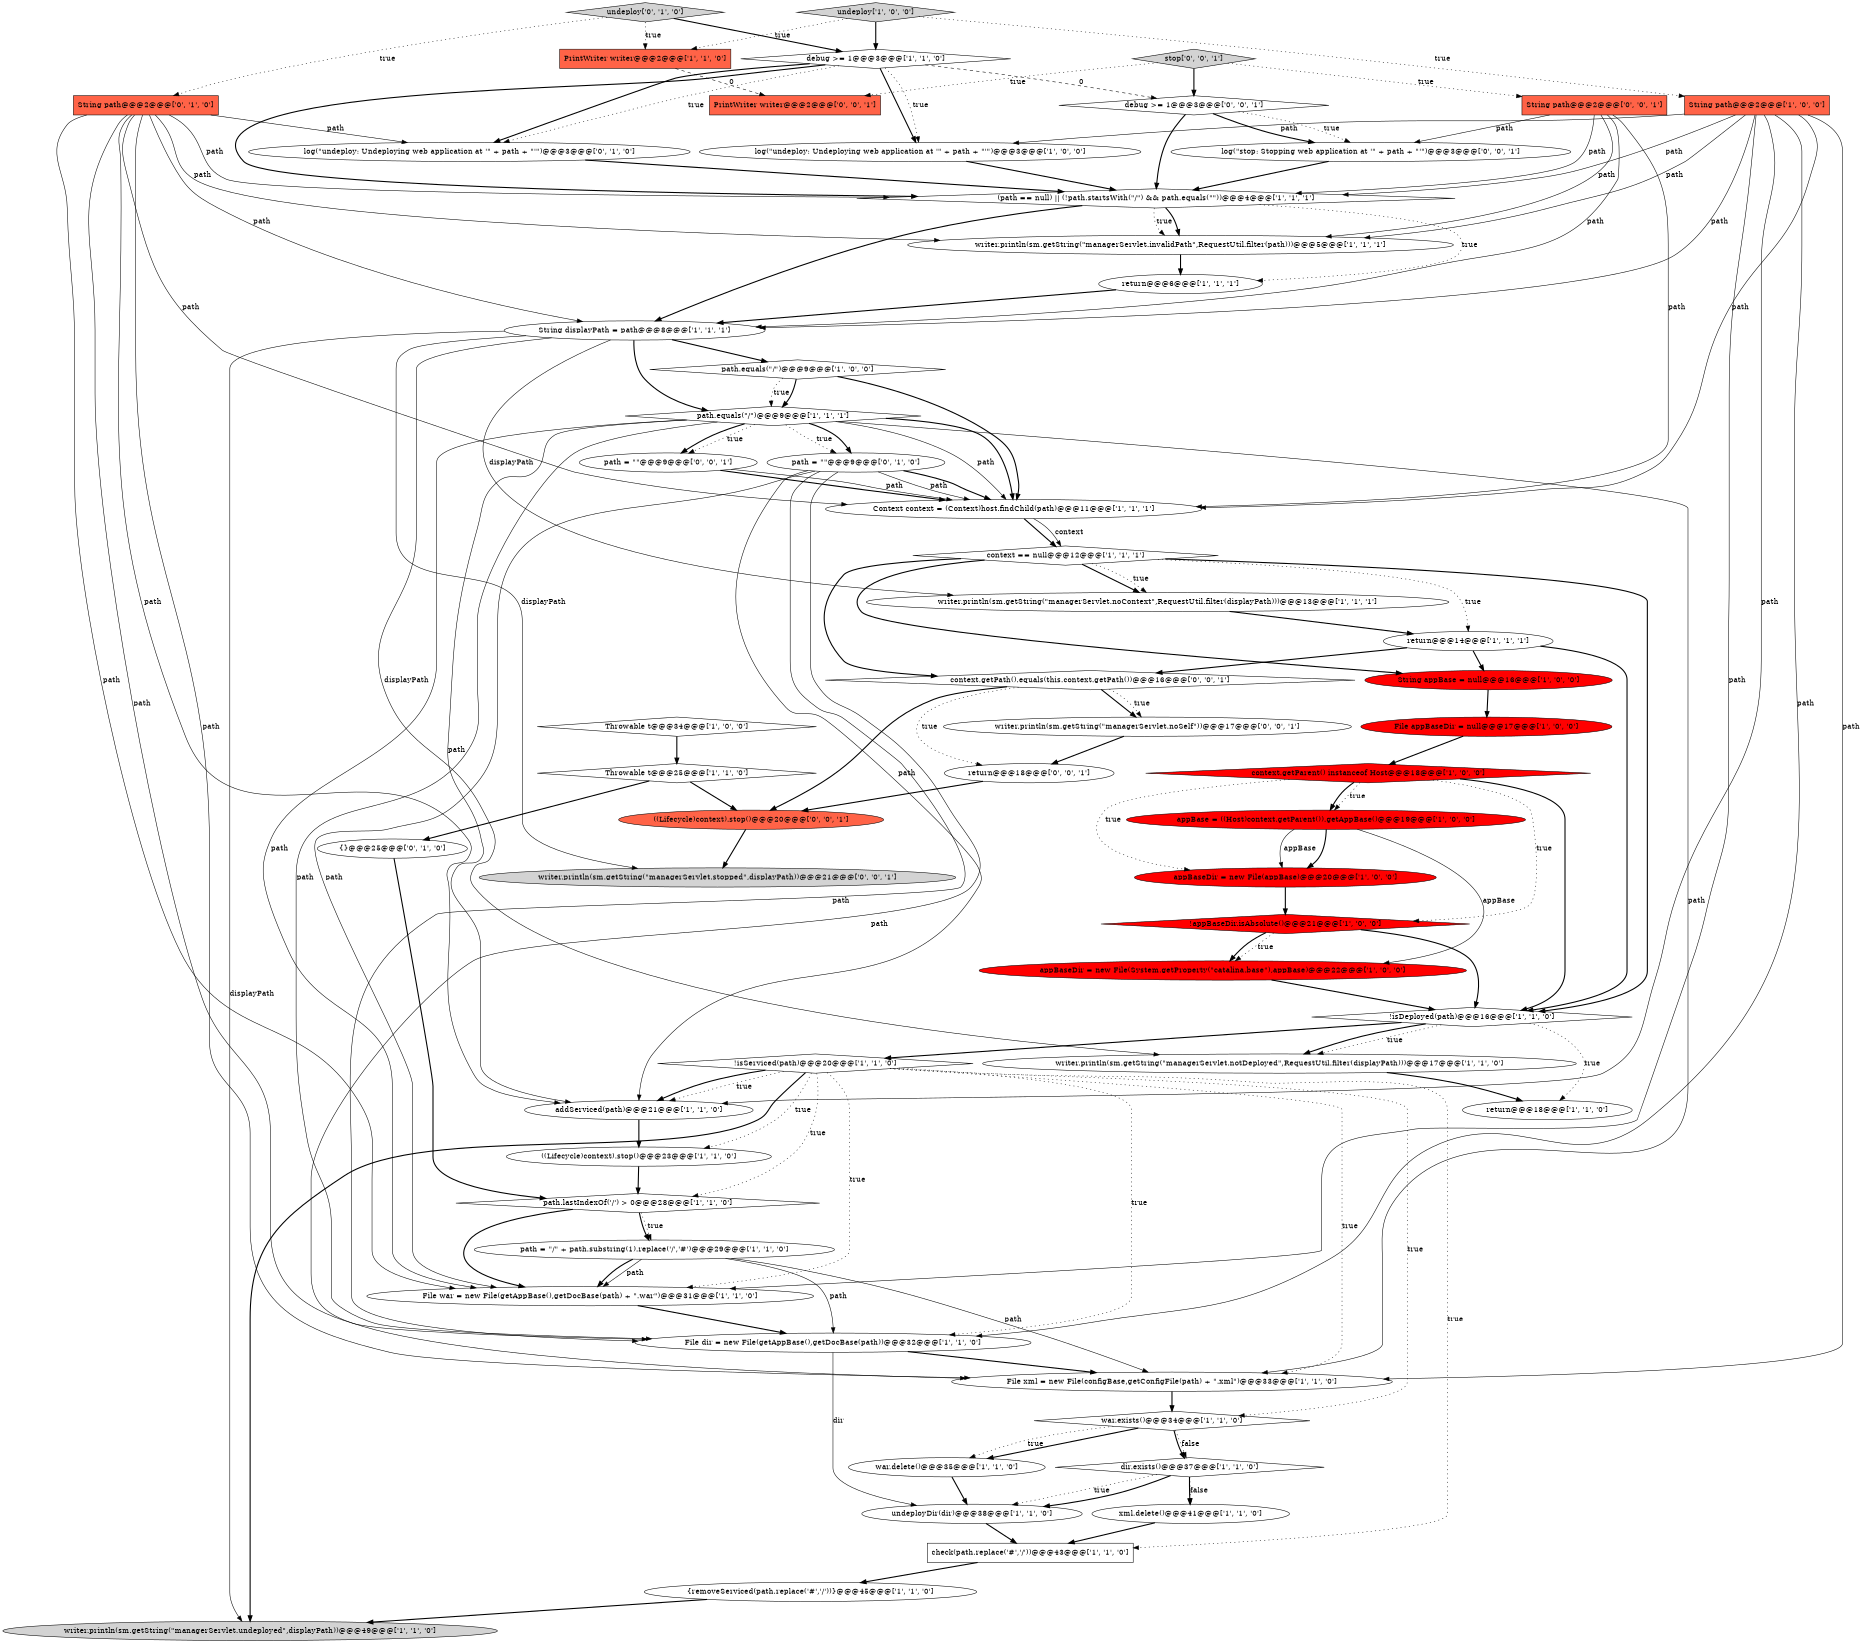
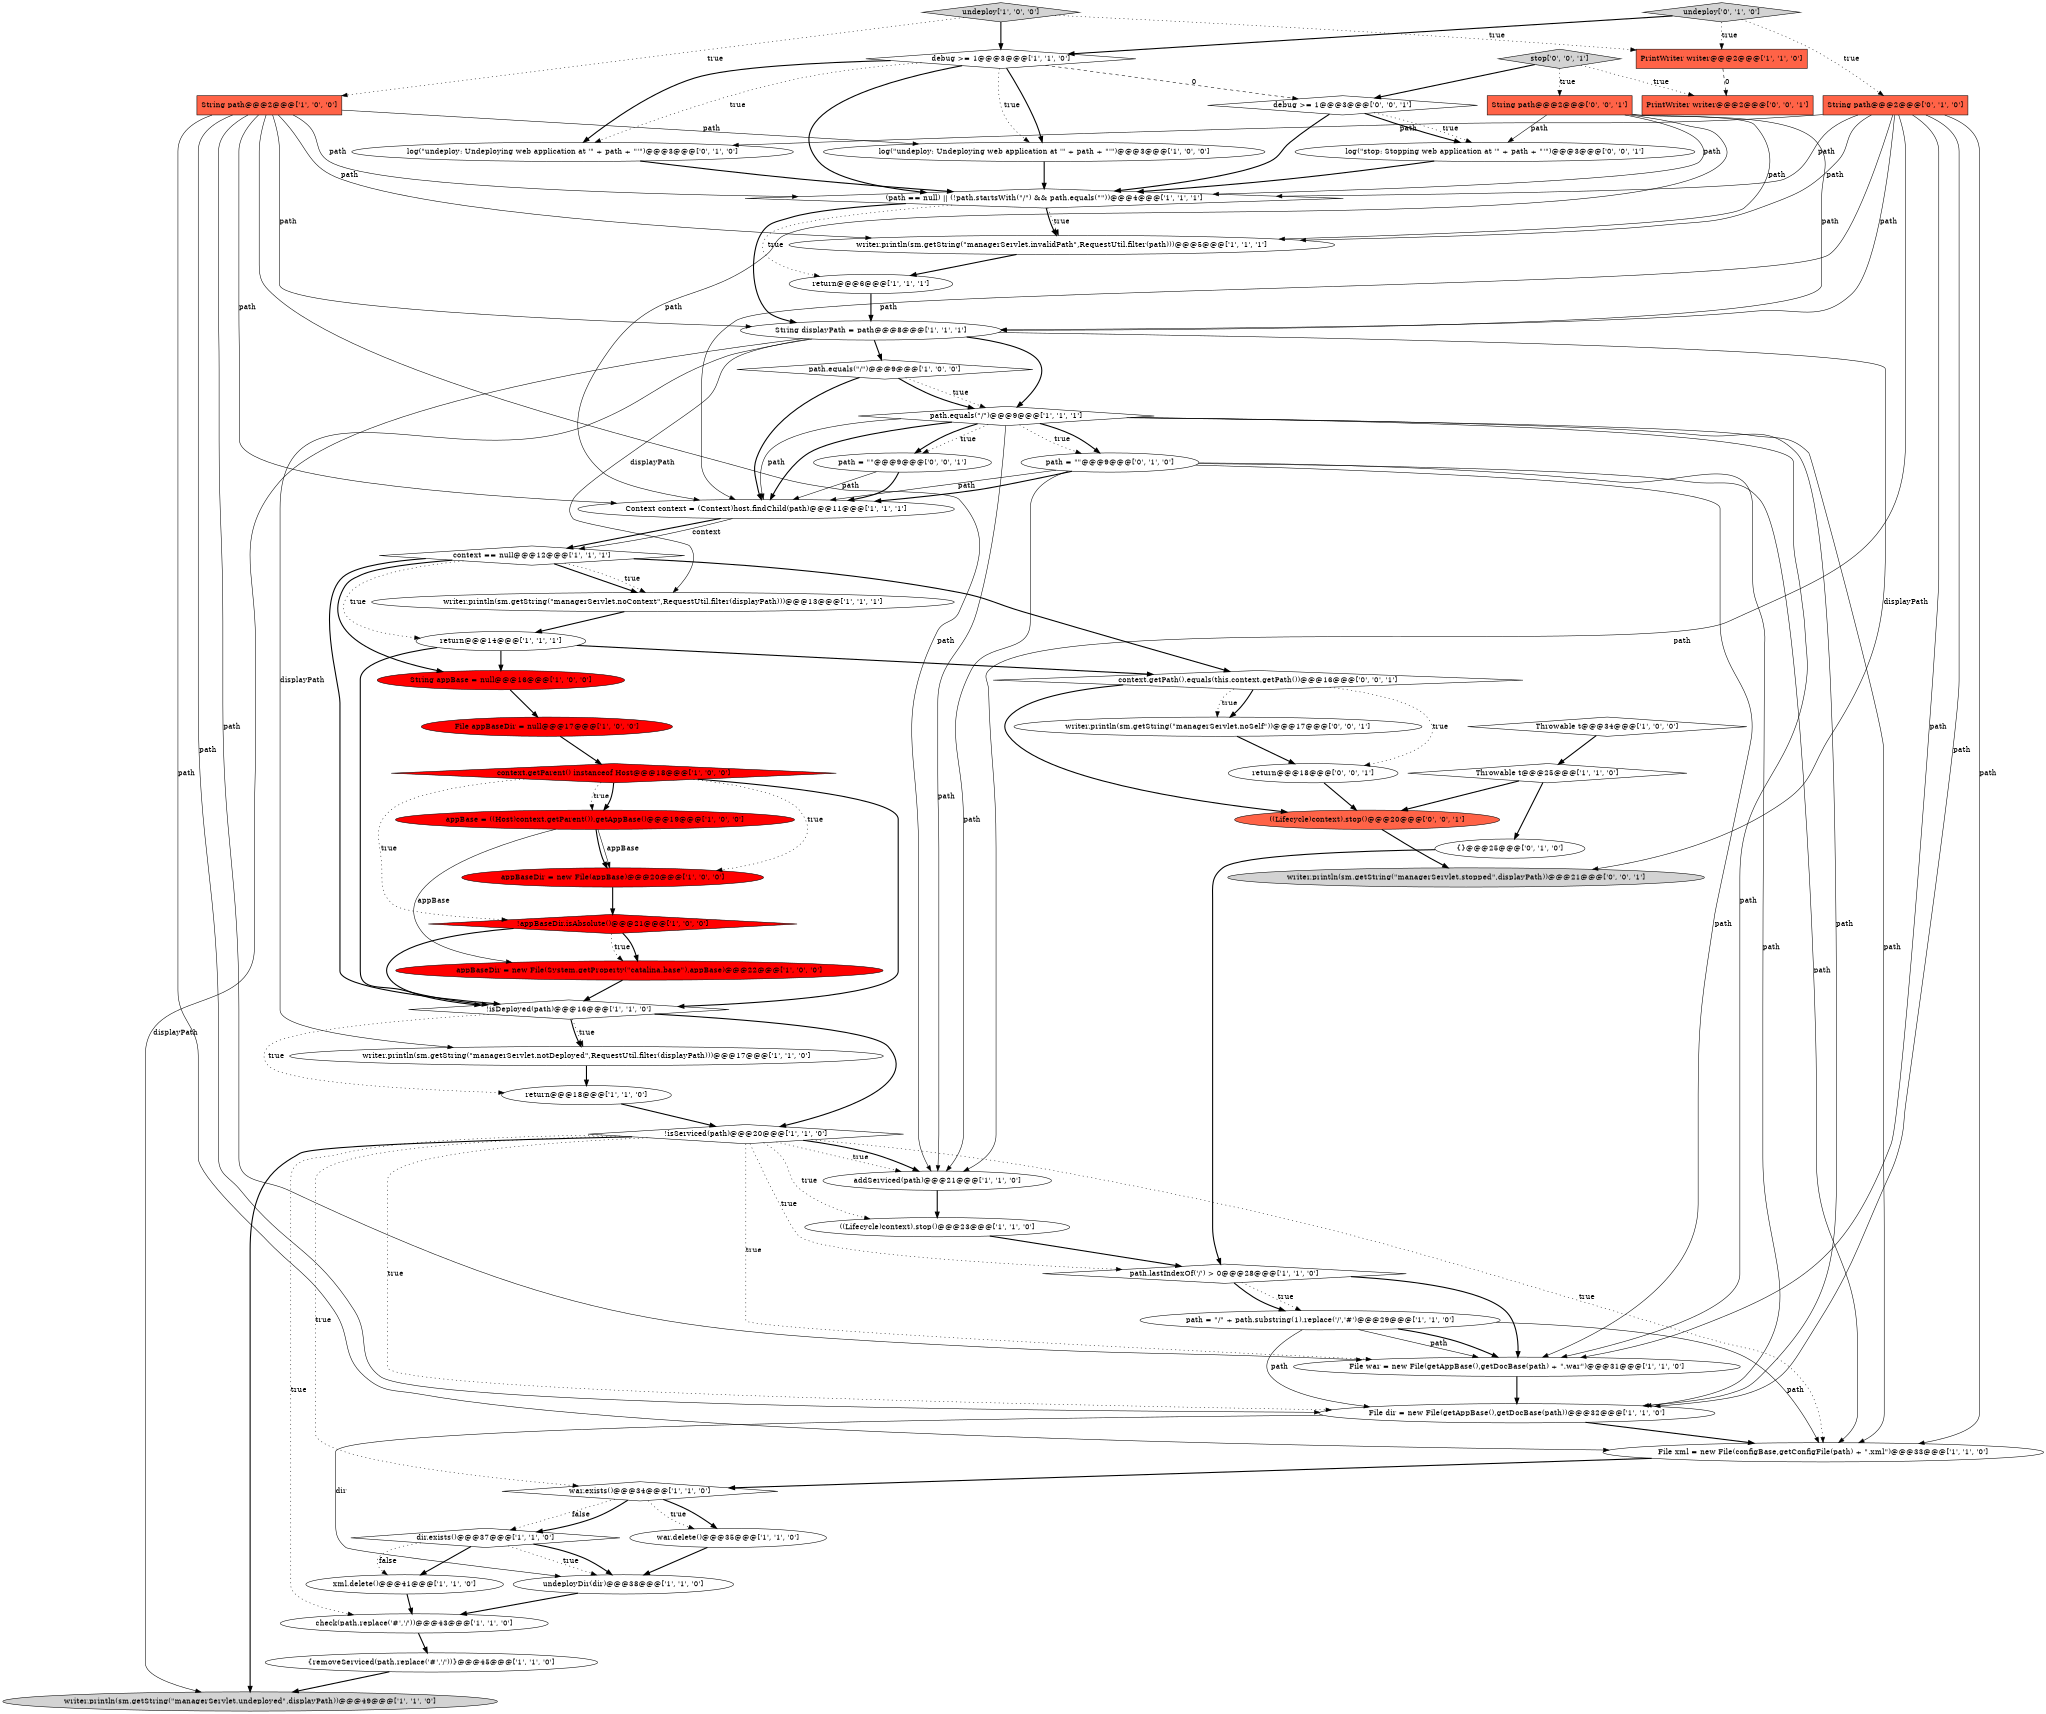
edge "return@@@18@@@['1', '1', '0']" -> "!isServiced(path)@@@20@@@['1', '1', '0']": added
node "check(path.replace('#','/'))@@@43@@@['1', '1', '0']": shape box -> ellipse
